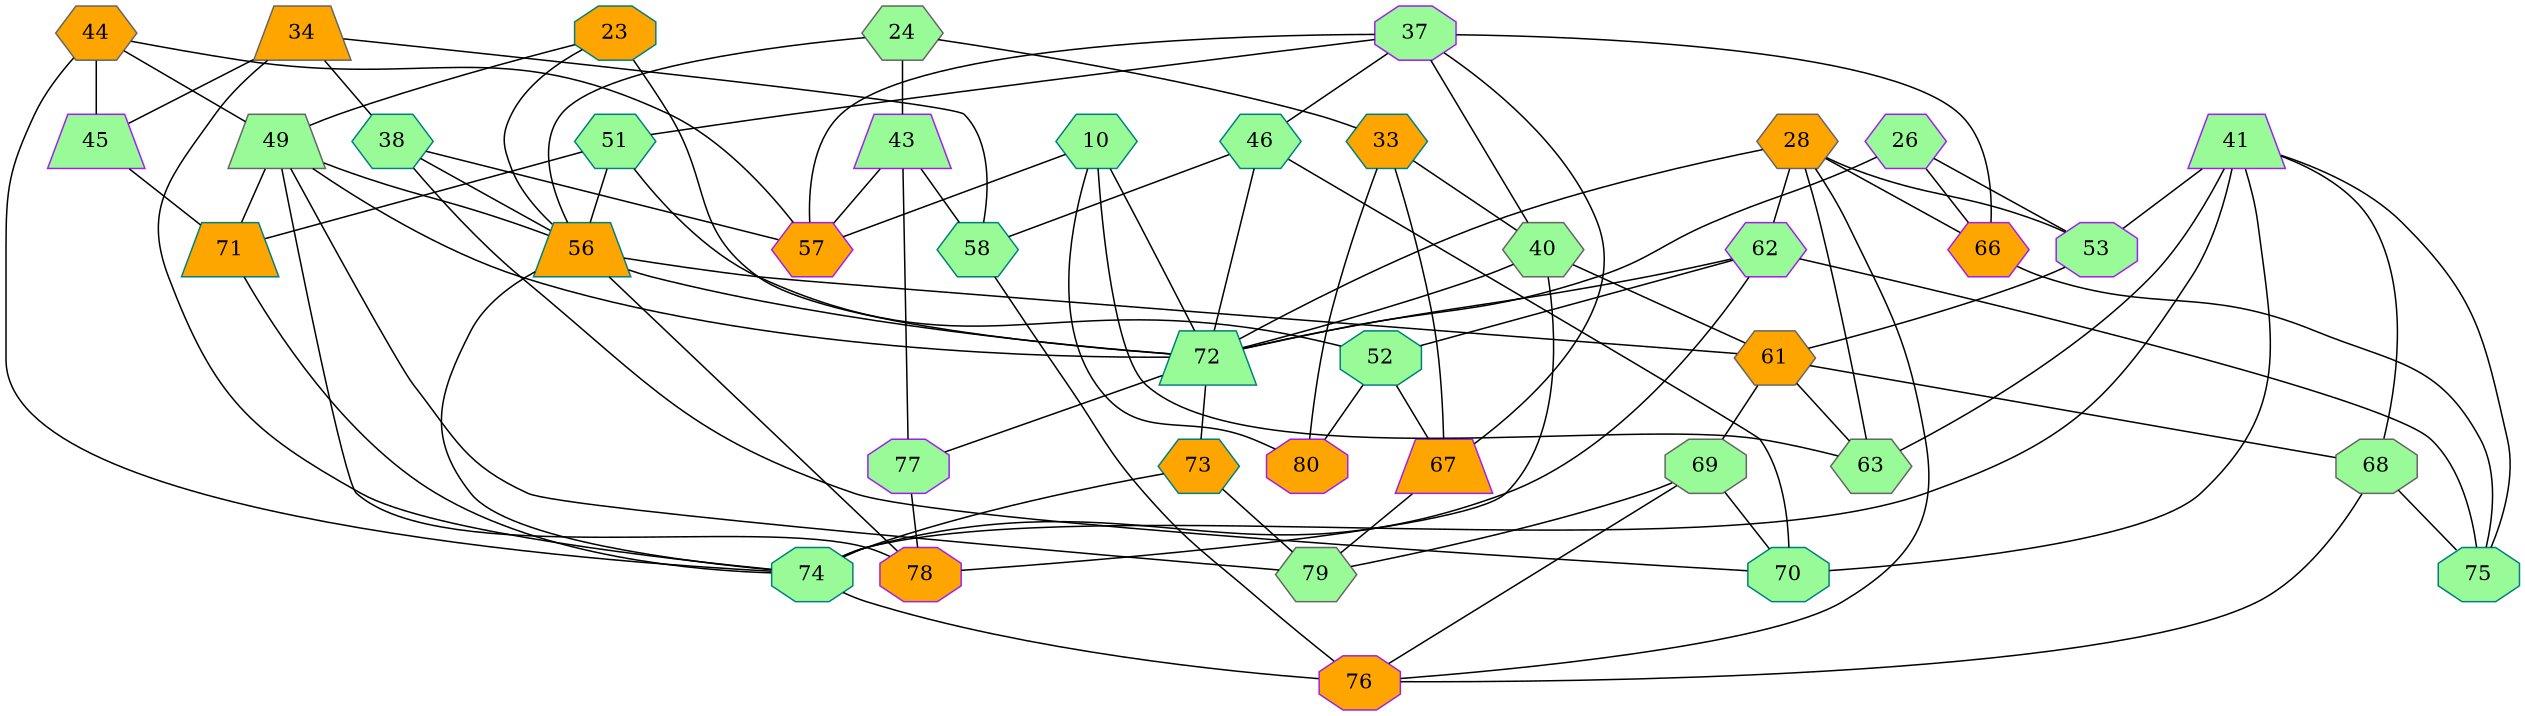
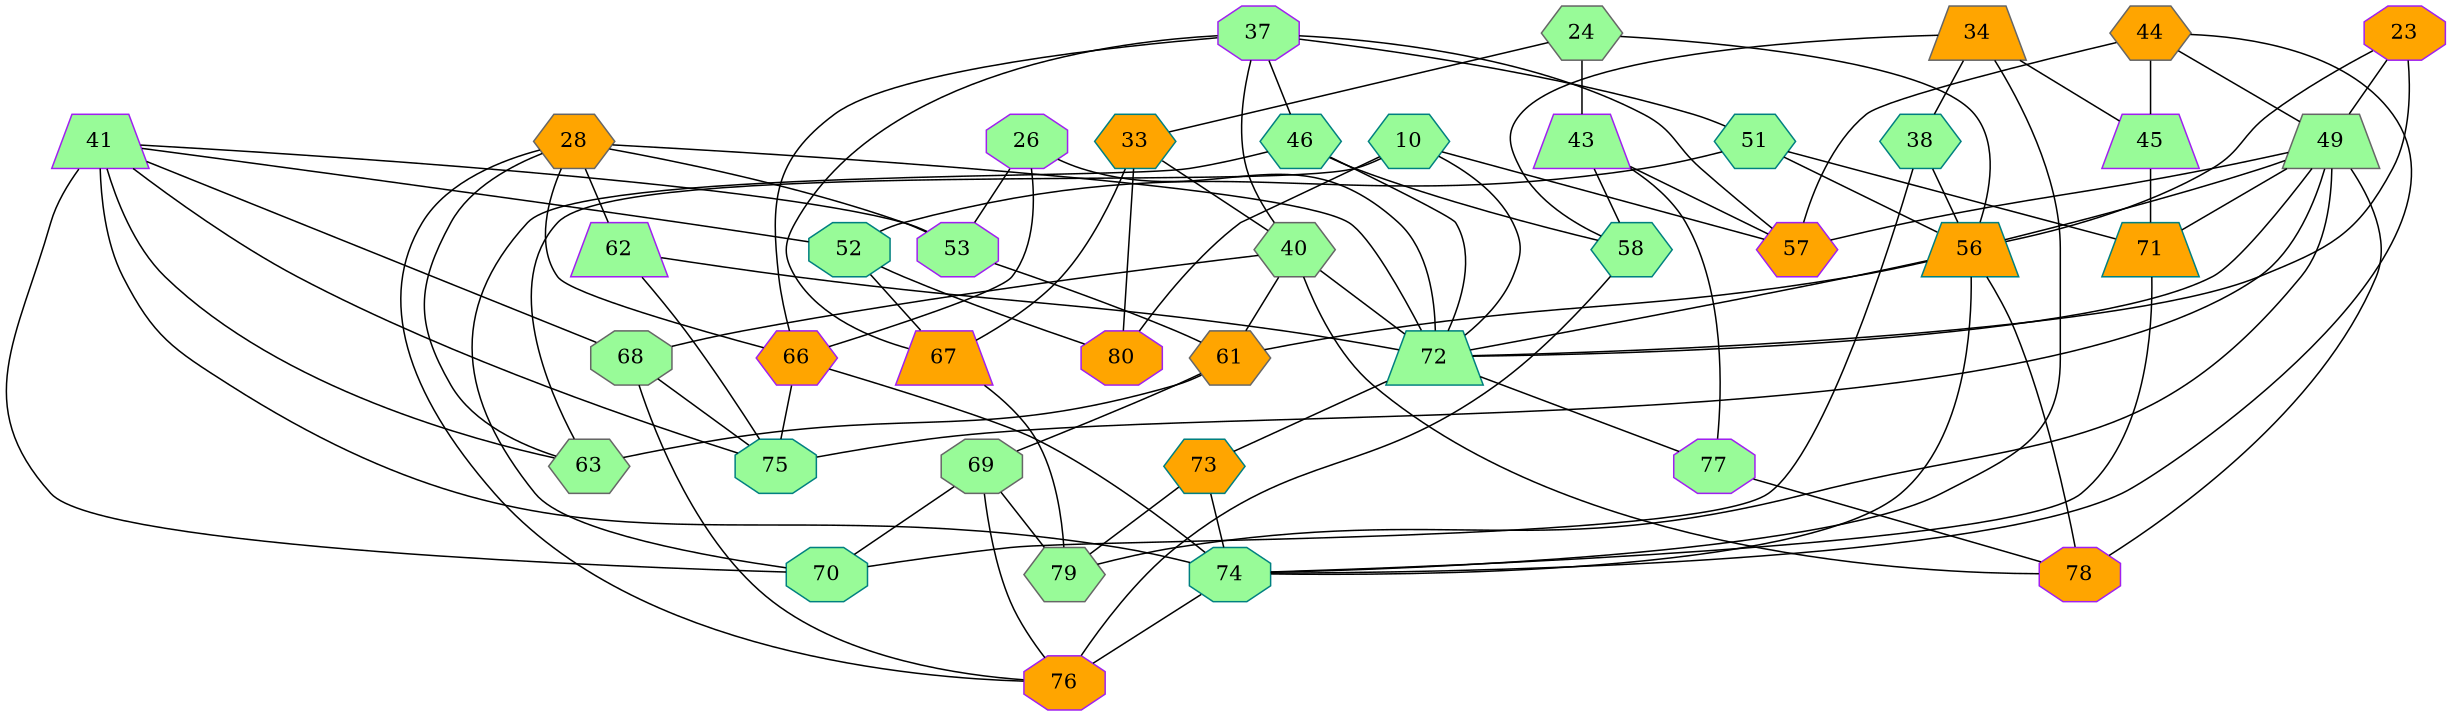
node "23": color teal -> purple
node "26": shape hexagon -> octagon
edge "38" -- "57": now "49" -- "57"
node "62": shape hexagon -> trapezium
edge "62" -- "52": now "41" -- "52"
edge "49" -- "75": added
edge "61" -- "68": now "40" -- "68"
edge "62" -- "74": now "66" -- "74"
